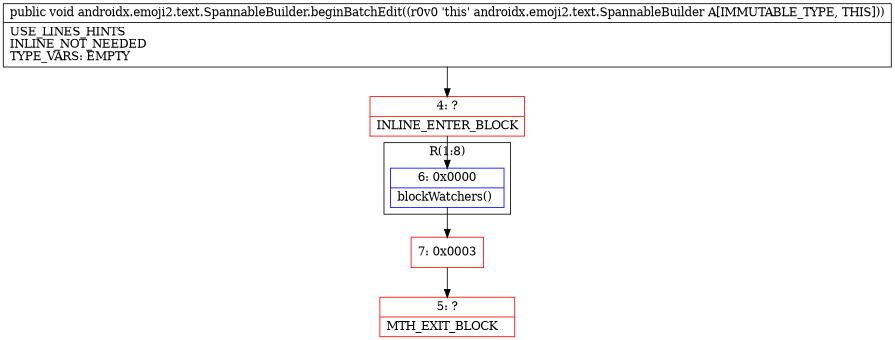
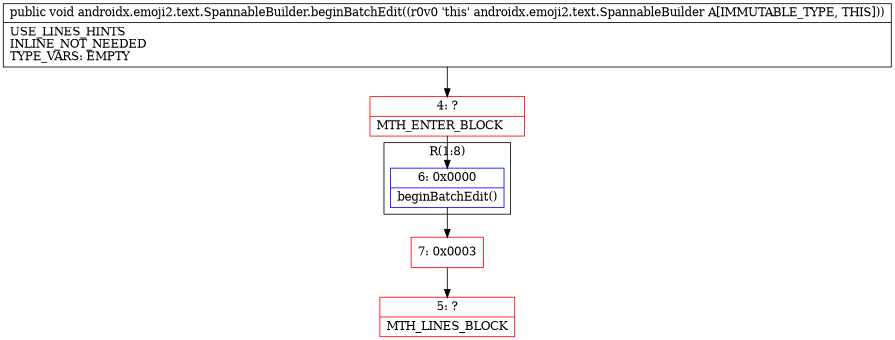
node "4: ?": text "INLINE_ENTER_BLOCK" -> "MTH_ENTER_BLOCK"
node "6: 0x0000": text "blockWatchers()" -> "beginBatchEdit()"
node "5: ?": text "MTH_EXIT_BLOCK" -> "MTH_LINES_BLOCK"
